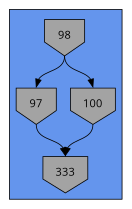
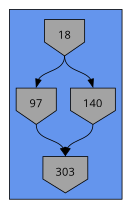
node "98": label "98" -> "18"
node "100": label "100" -> "140"
node "333": label "333" -> "303"
